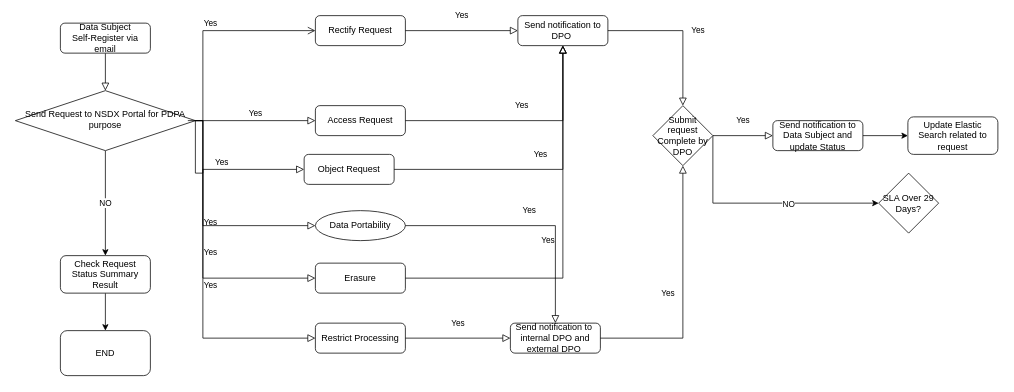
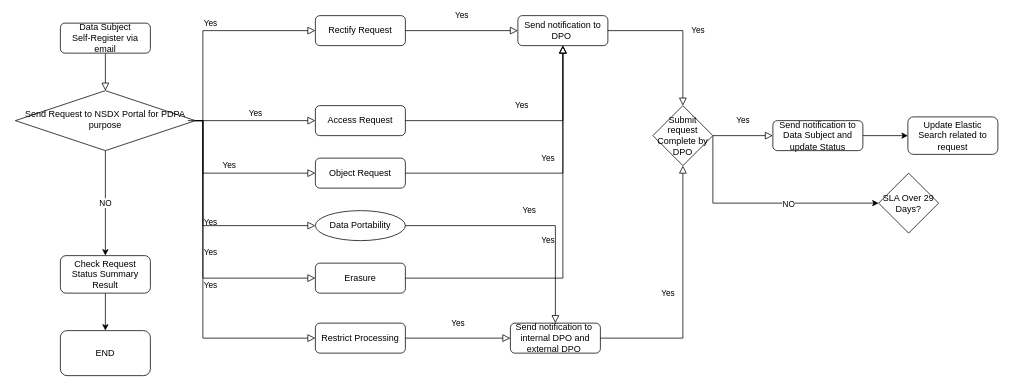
edge "Send Request to NSDX Portal for PDPA purpose" -> "Rectify Request": arrowhead open -> block
node "Object Request": moved (349, 169) -> (360, 173)
